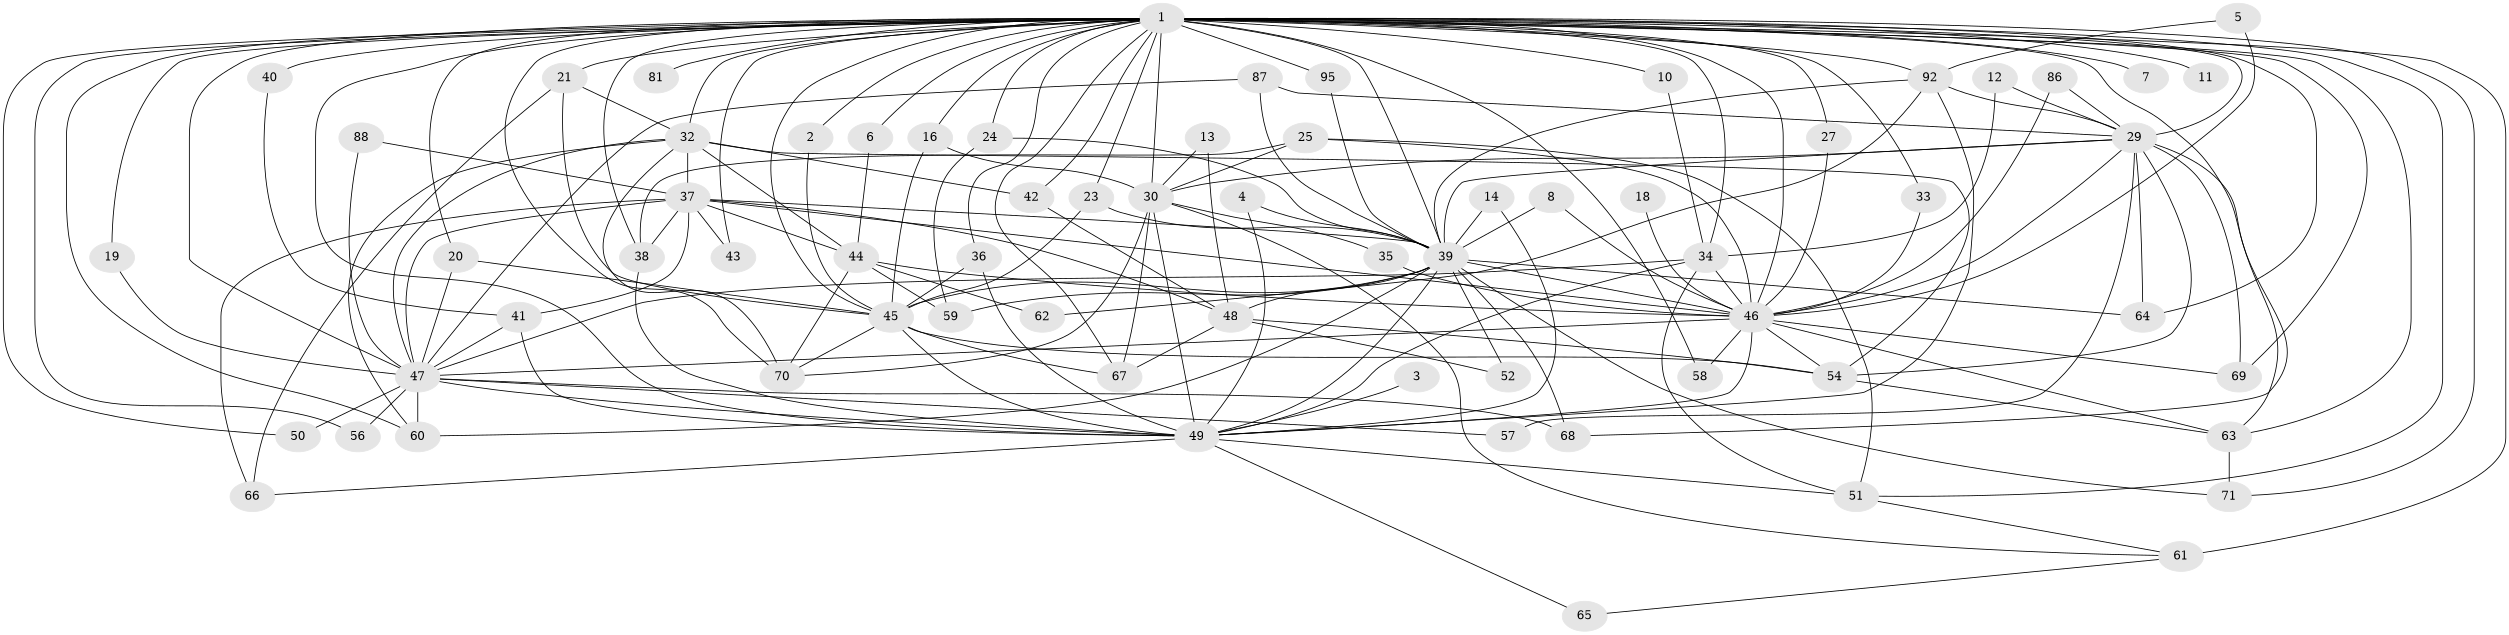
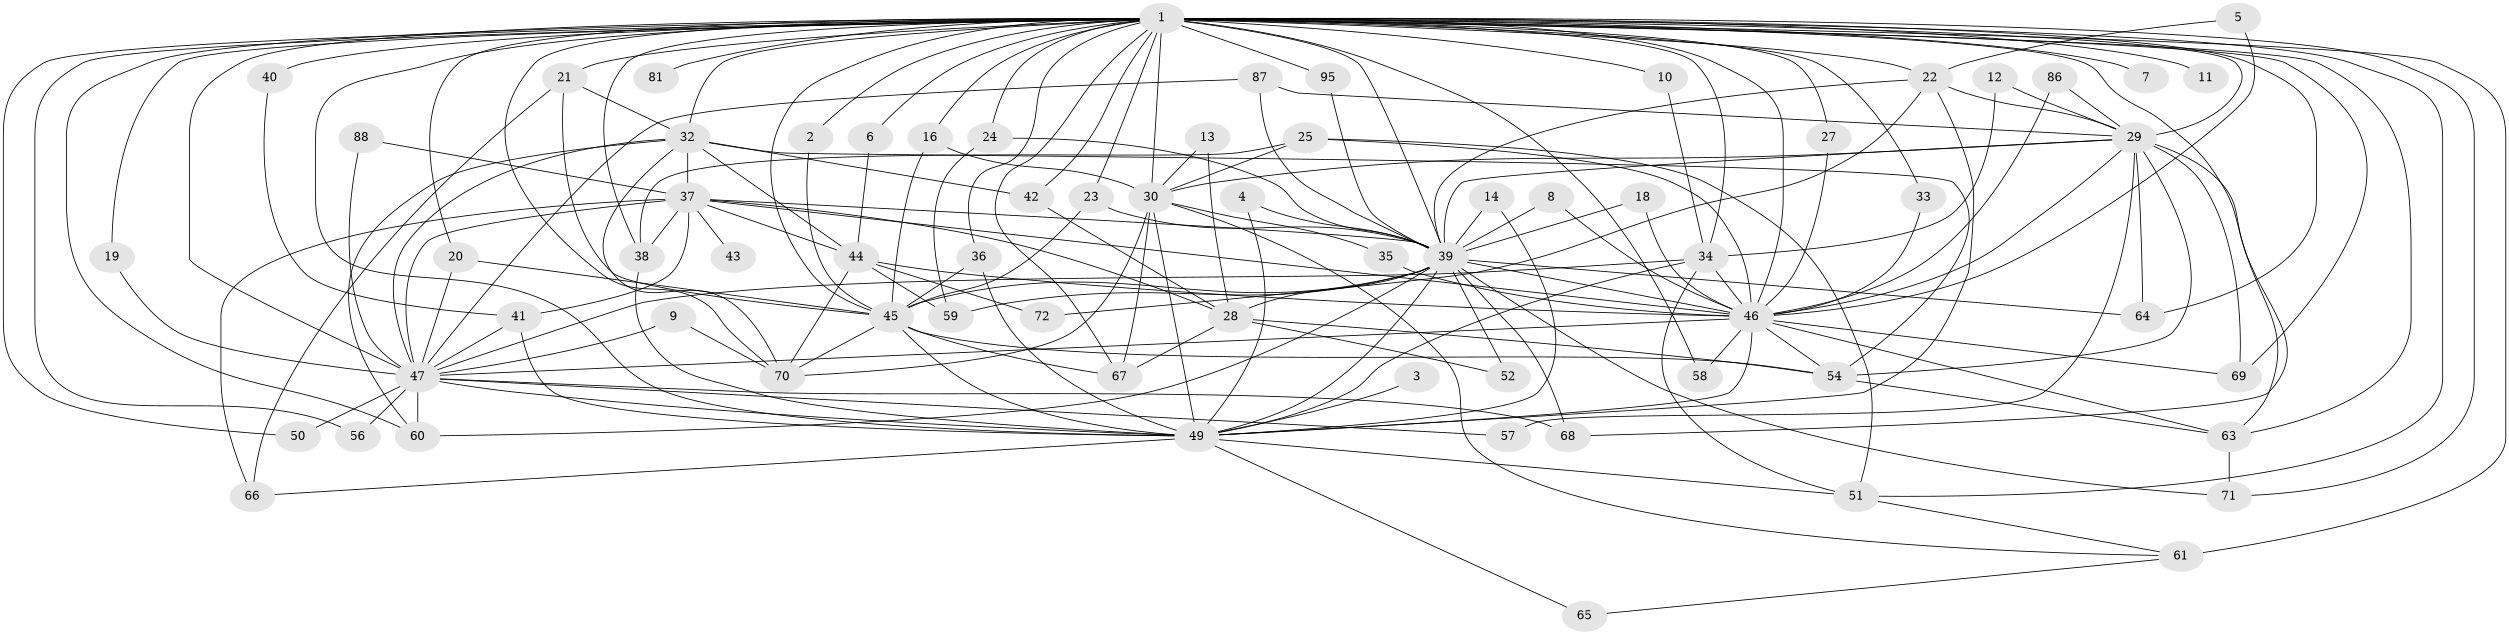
edge "1" -- "43": removed
node "92": label "92" -> "22"
edge "18" -- "39": added
node "9": added
node "62": label "62" -> "72"
node "48": label "48" -> "28"
